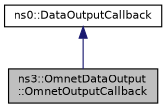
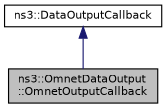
node "ns0::DataOutputCallback": label "ns0::DataOutputCallback" -> "ns3::DataOutputCallback"
